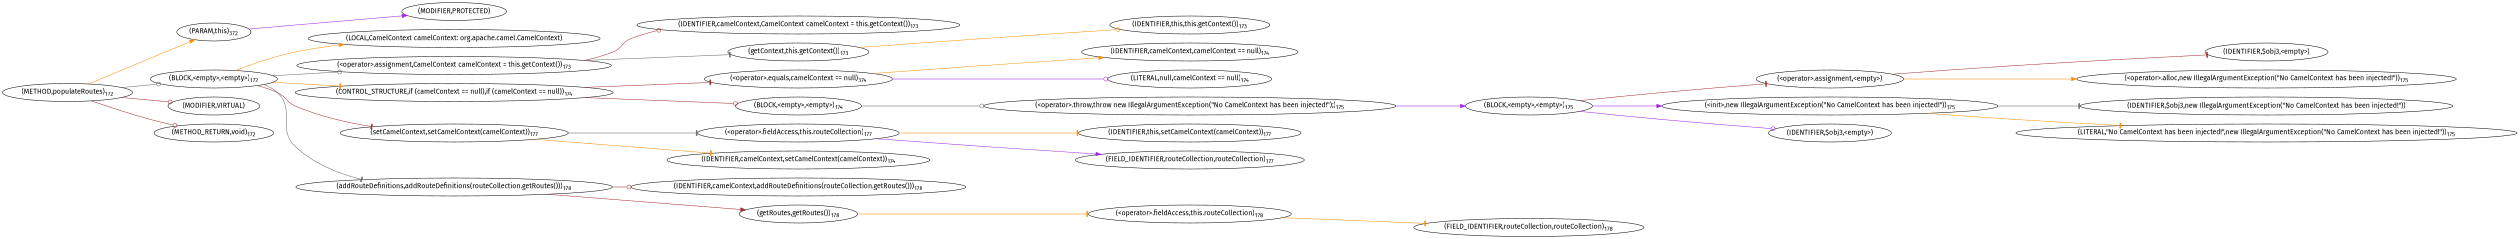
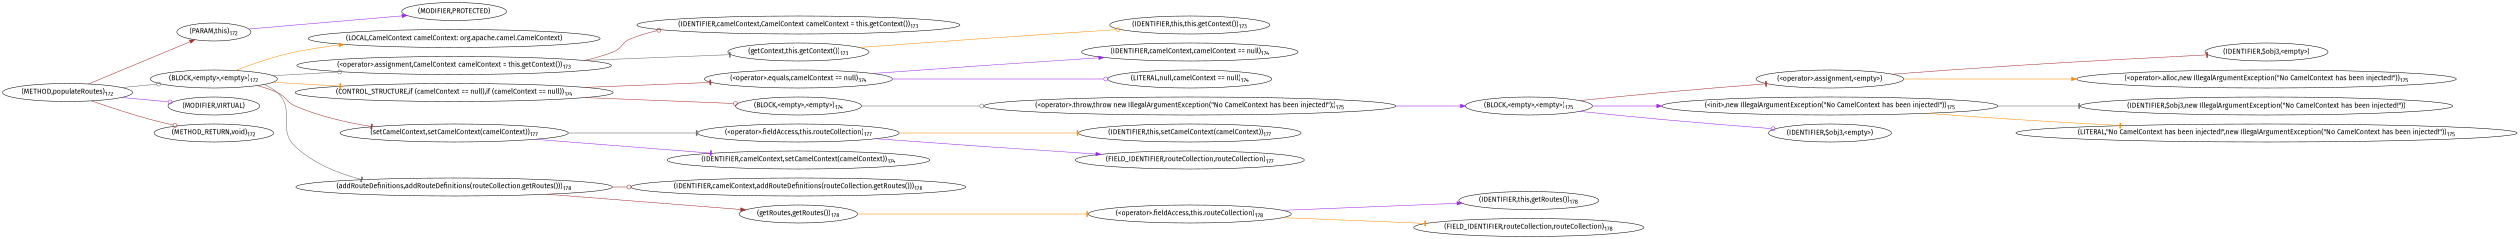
node "(PARAM,this)": text "372" -> "172"
edge "(METHOD,populateRoutes)" -> "(PARAM,this)": color darkorange -> brown
edge "(<operator>.equals,camelContext == null)" -> "(IDENTIFIER,camelContext,camelContext == null)": color darkorange -> purple
edge "(METHOD,populateRoutes)" -> "(MODIFIER,VIRTUAL)": color brown -> purple
edge "(setCamelContext,setCamelContext(camelContext))" -> "(IDENTIFIER,camelContext,setCamelContext(camelContext))": color darkorange -> purple
node "(IDENTIFIER,this,getRoutes())": added
